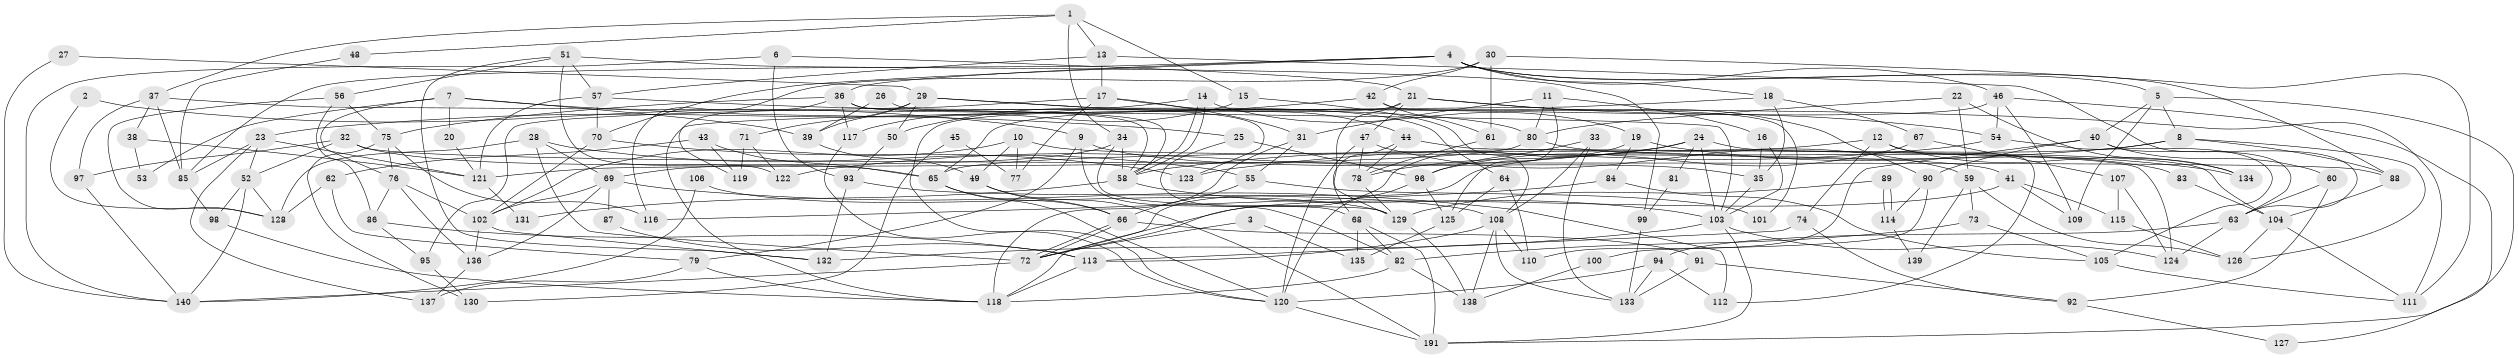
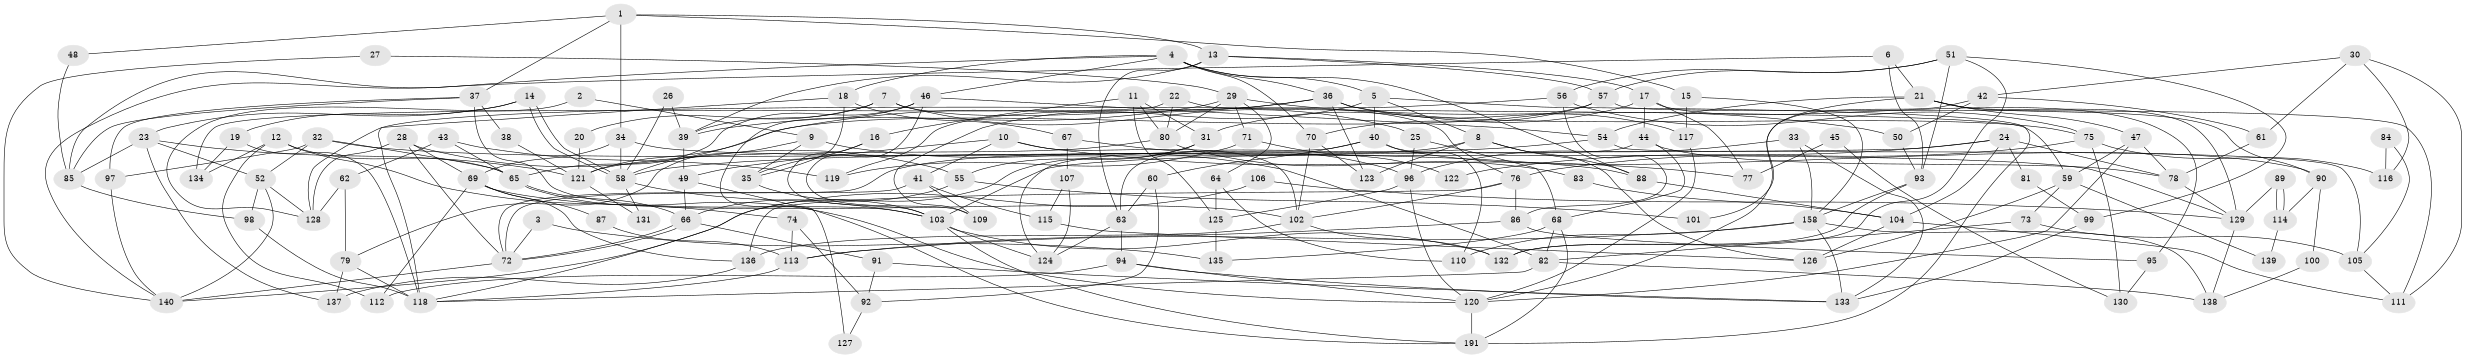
edge "13" -- "39": added
edge "51" -- "122": now "51" -- "93"
edge "19" -- "84": removed
node "53": removed
node "108": label "108" -> "158"
